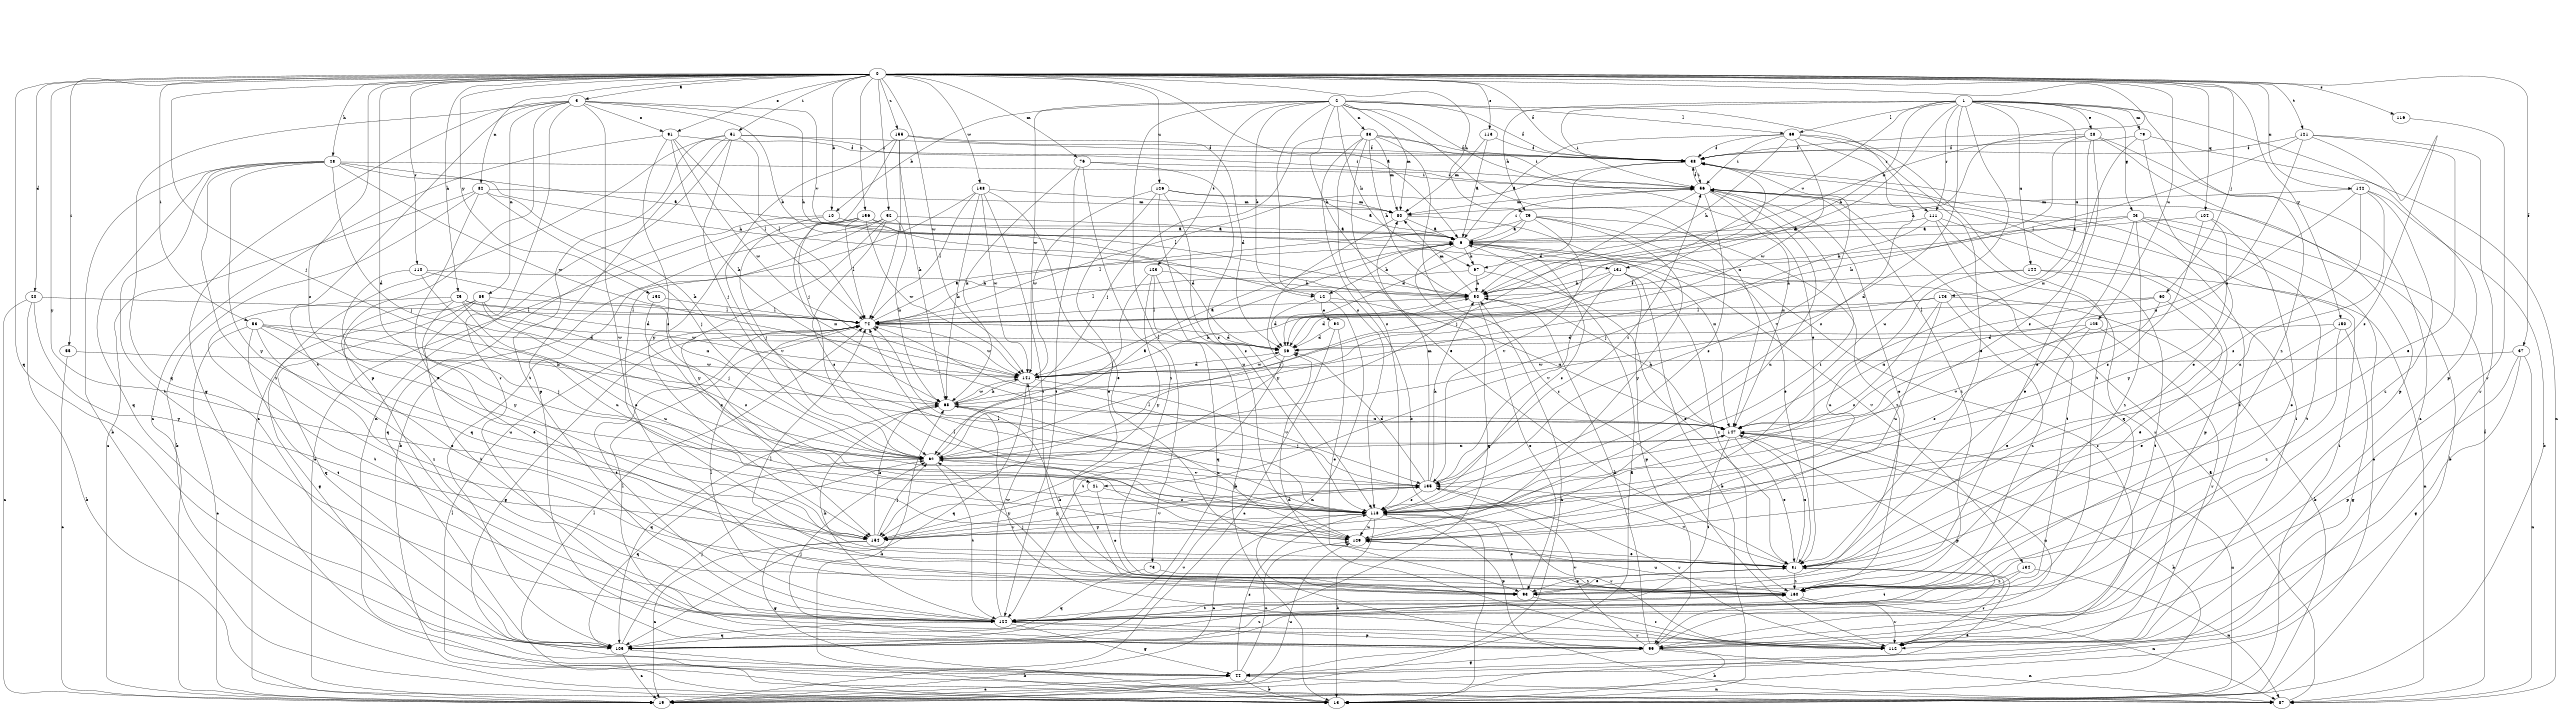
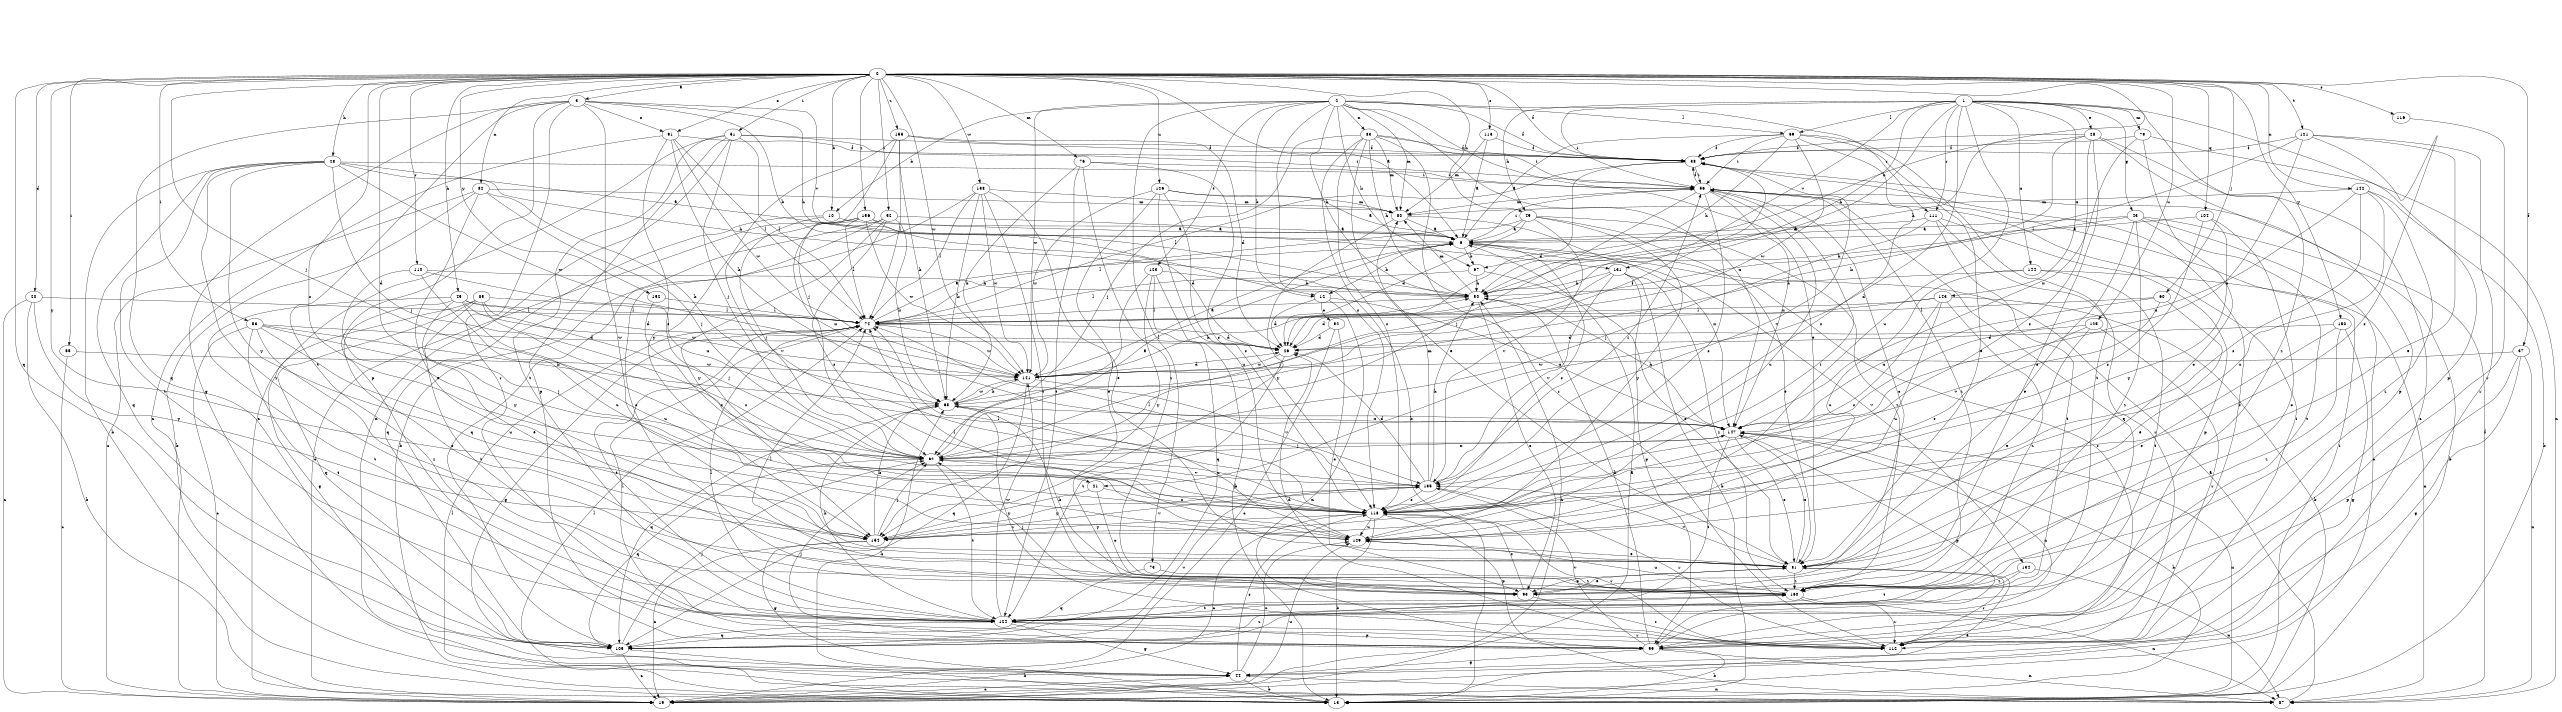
edge "3" -> "85": removed, label "n"
edge "6" -> "105": removed, label "q"
